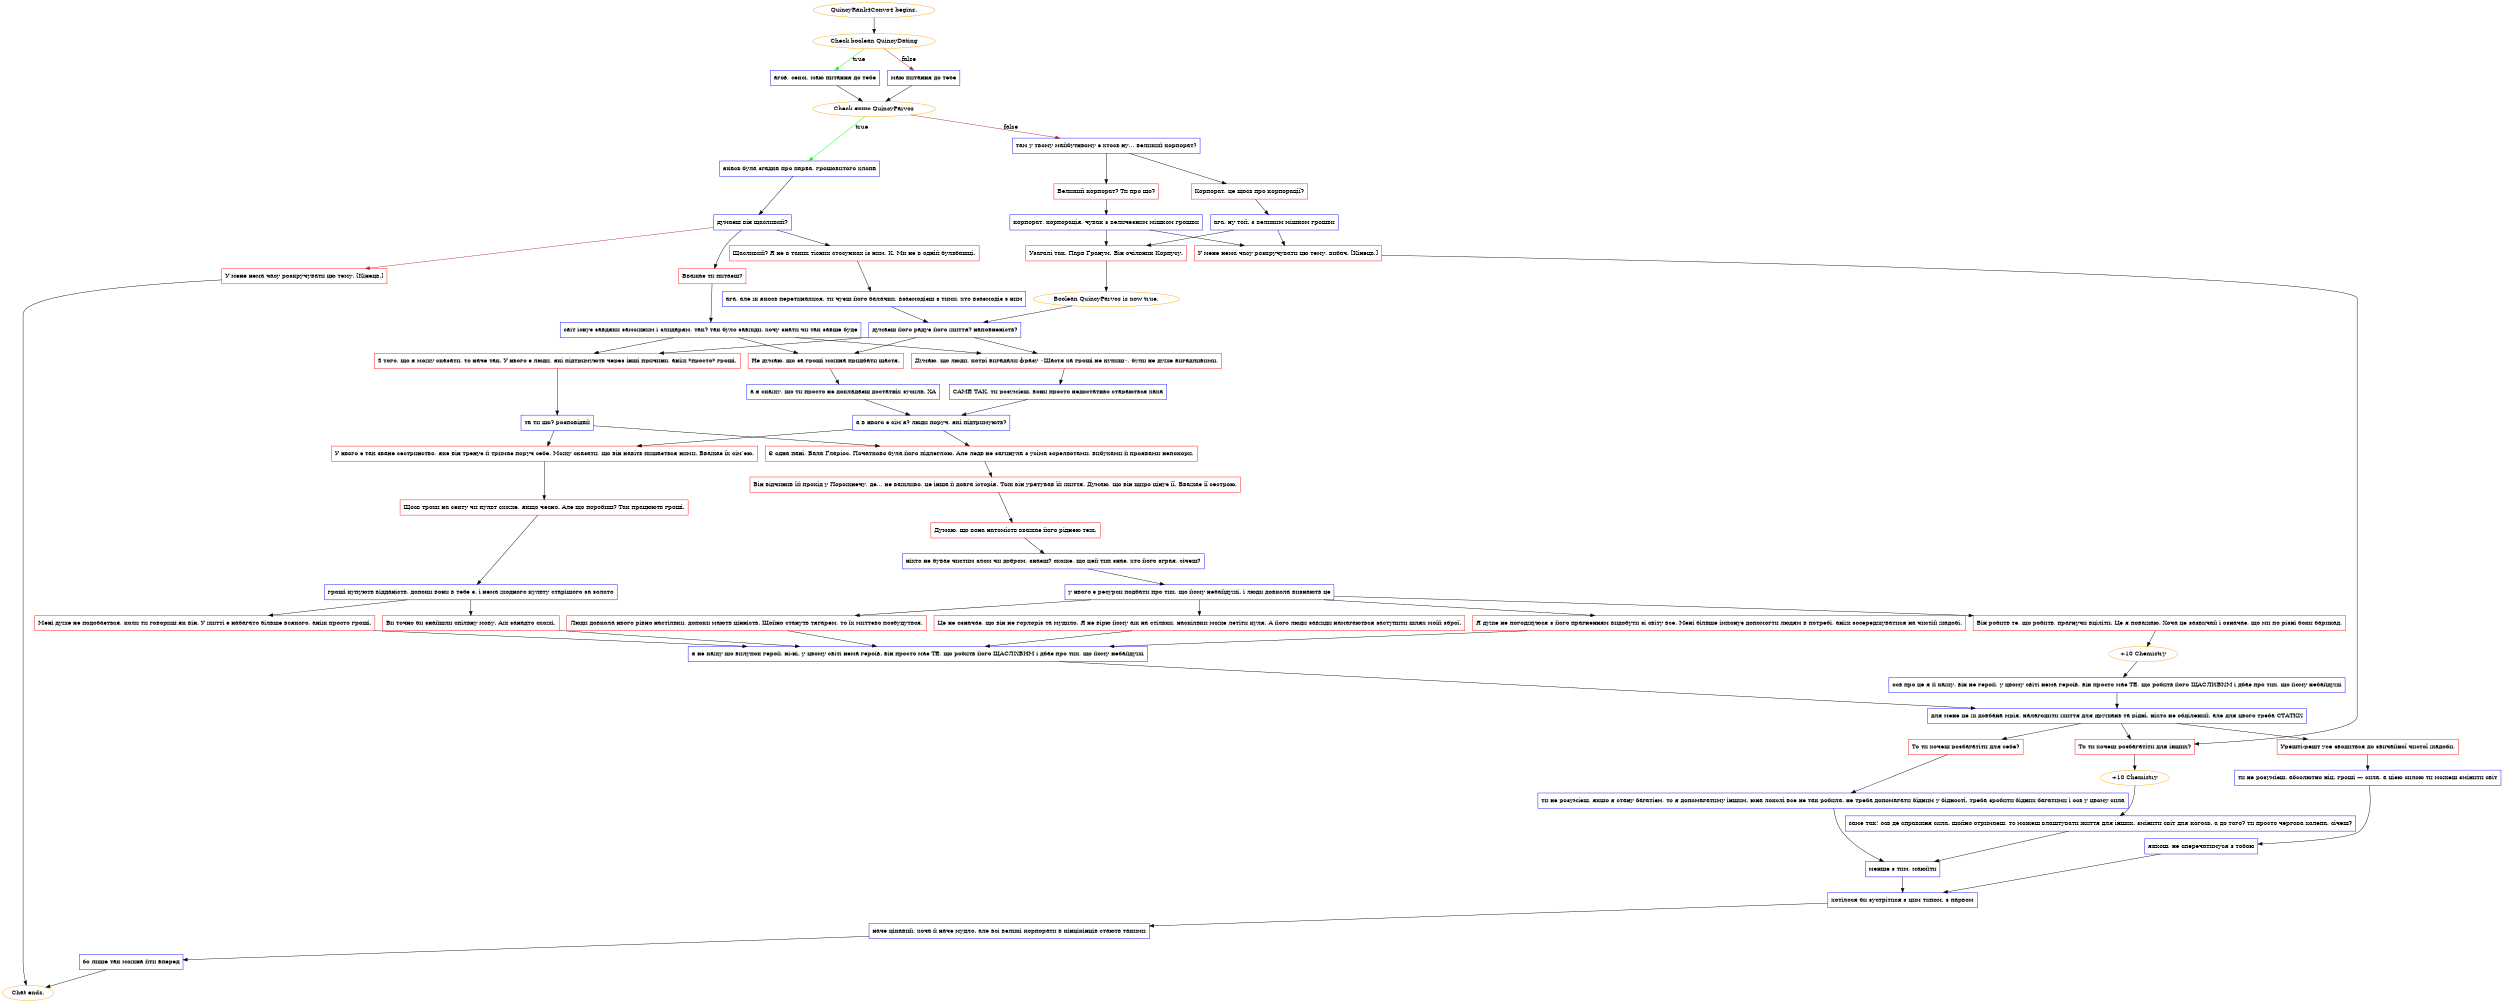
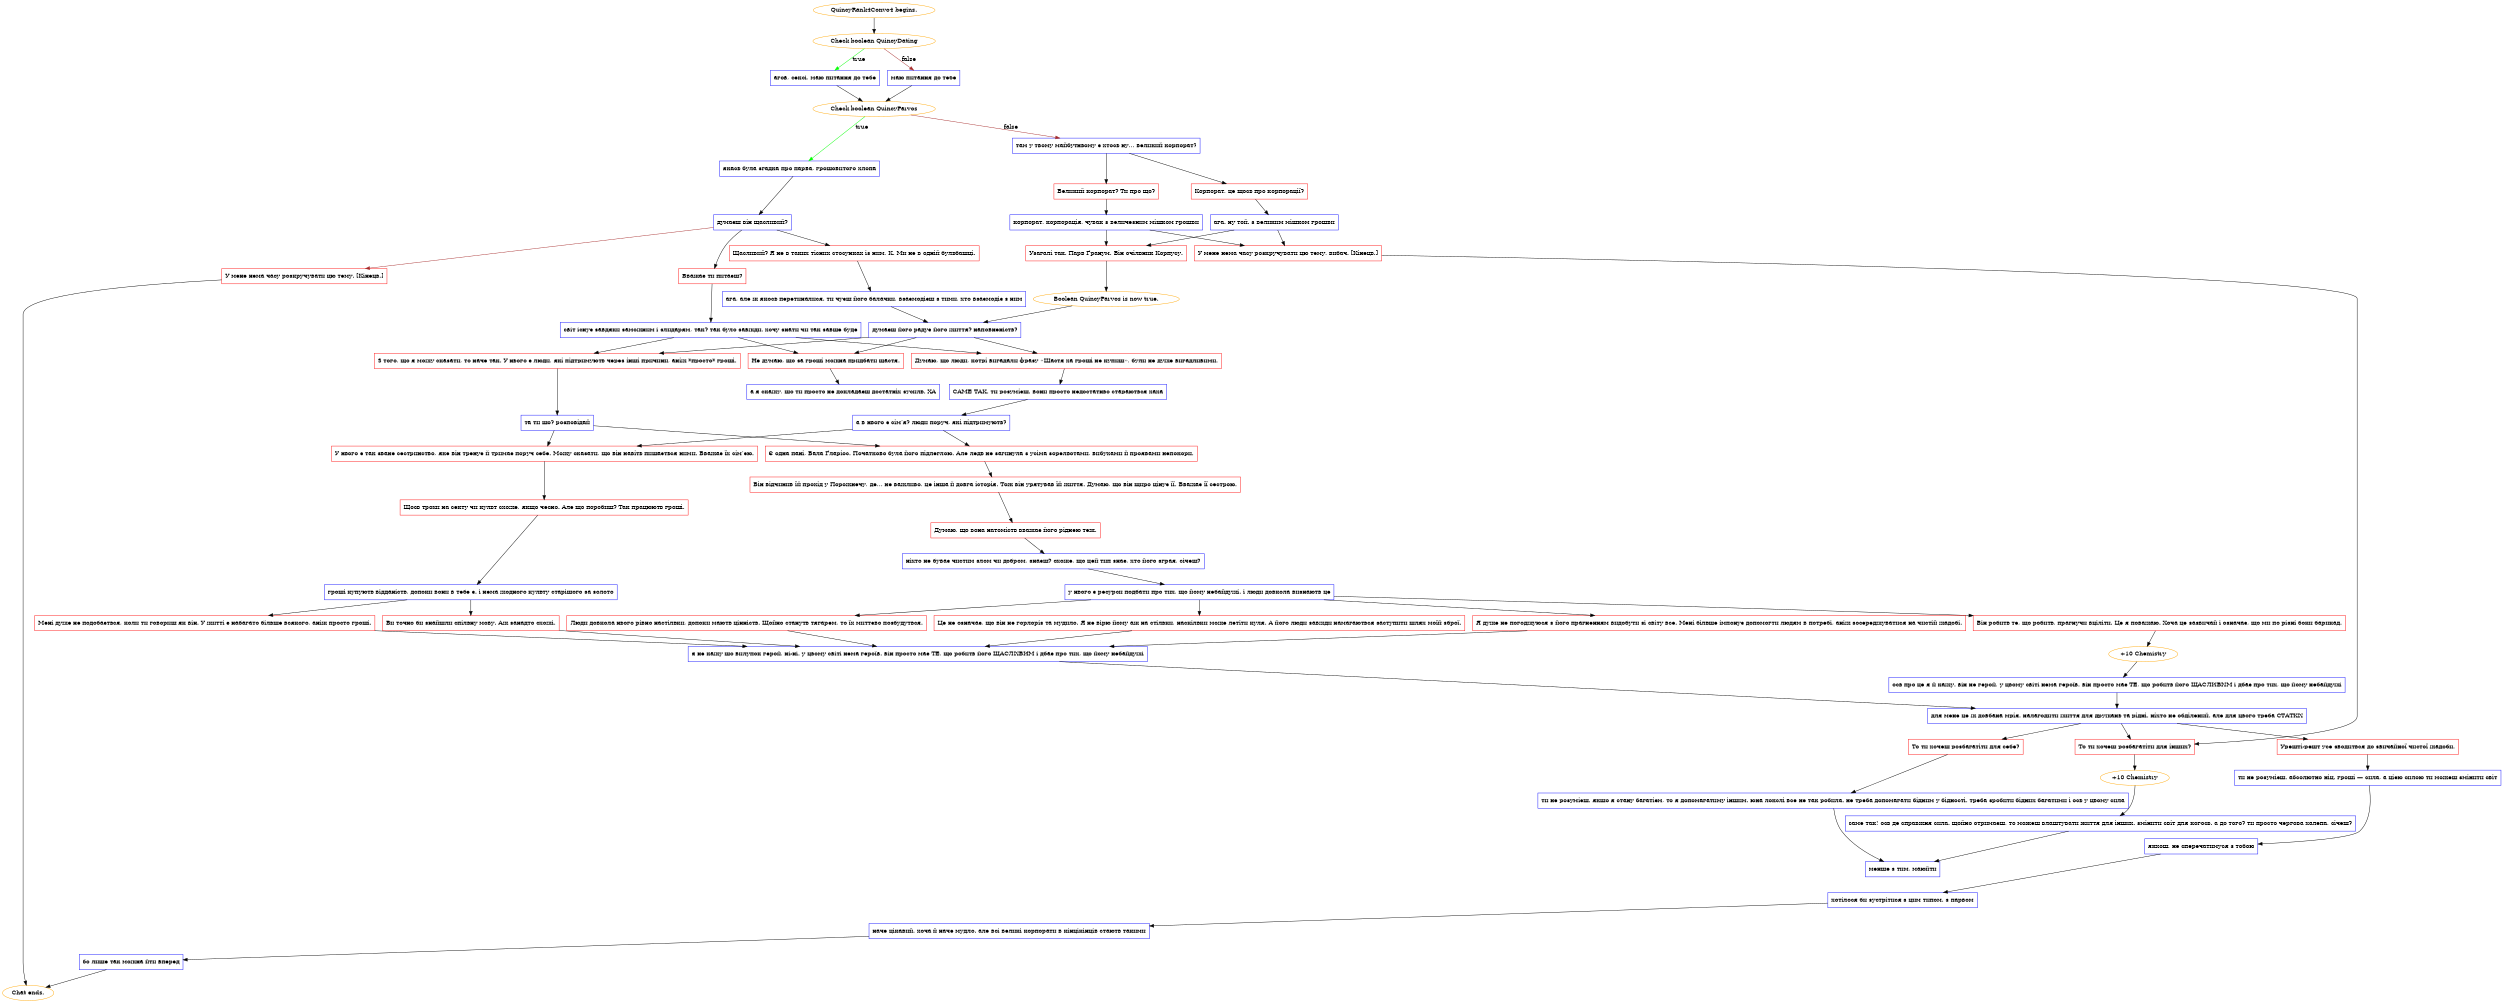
node "Check якшо QuincyParvos": label "Check якшо QuincyParvos" -> "Check boolean QuincyParvos"
edge "а я скажу, шо ти просто не докладаєш достатніх зусиль. ХА" -> "а в нього є сім’я? люди поруч, які підтримують?": removed
edge "менше з тим, маюйти" -> "хотілося би зустрітися з цим типом. з парвом": removed
